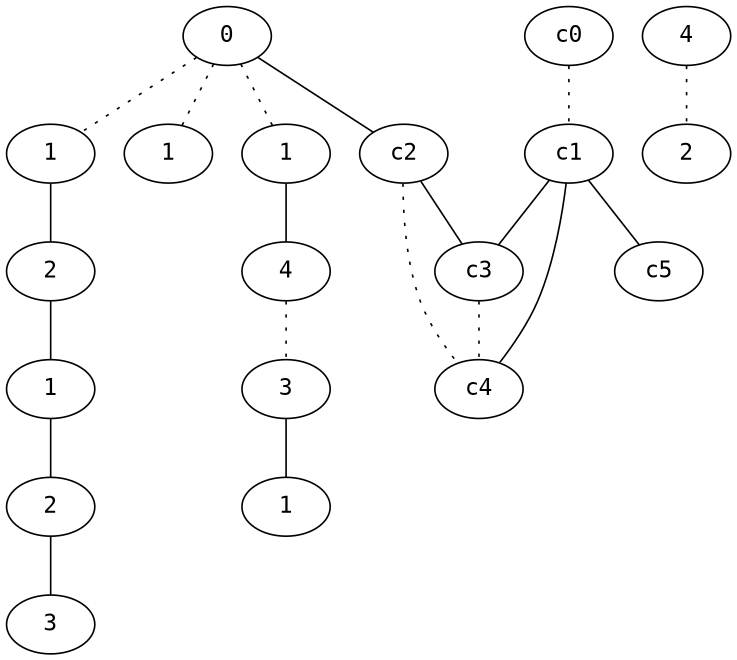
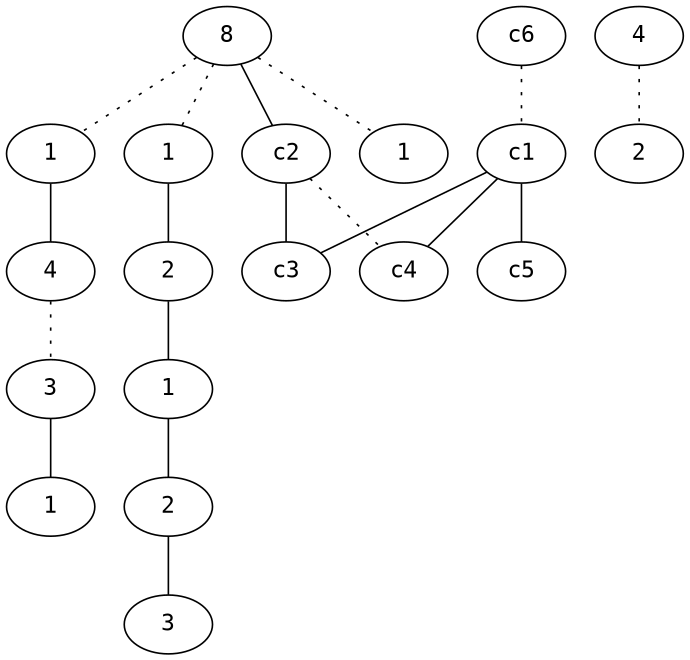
node "0": label "0" -> "8"
node "c0": label "c0" -> "c6"
edge "c3" -- "c4": removed
